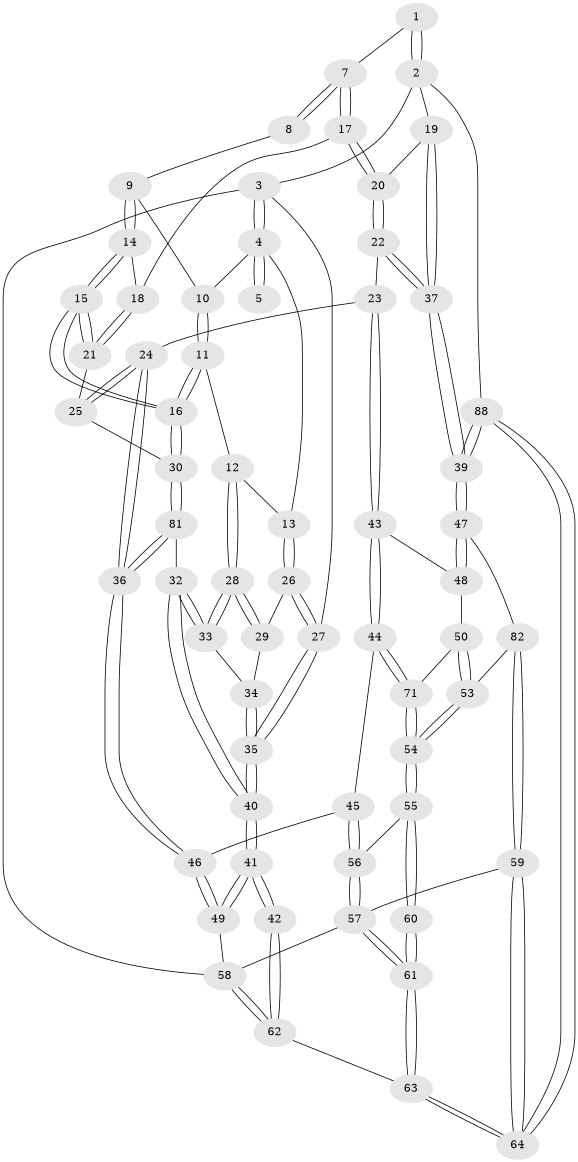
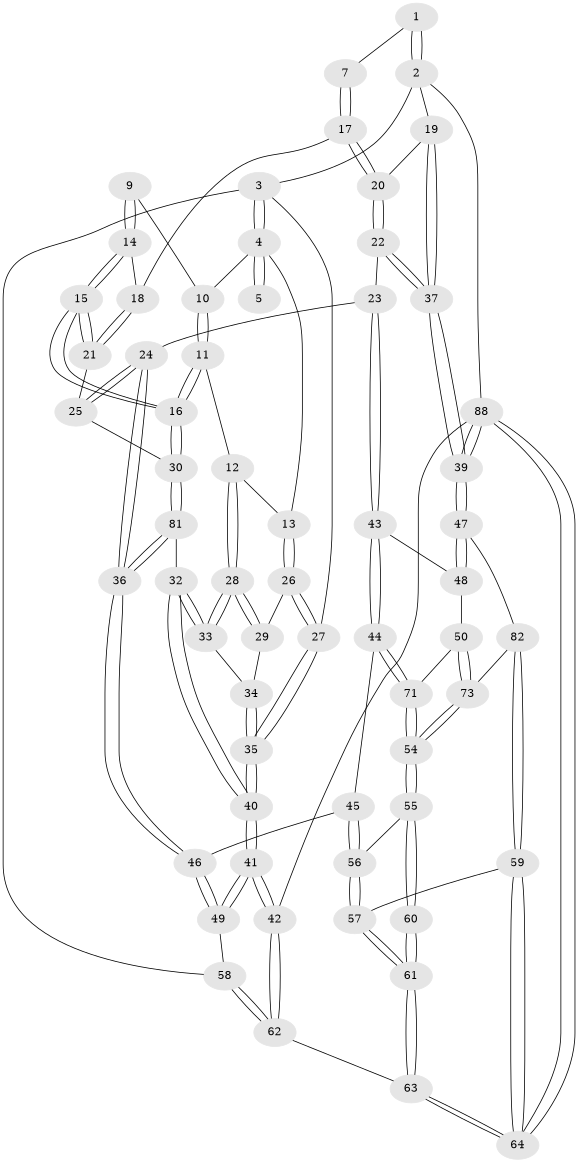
node "8": removed
edge "88" -- "42": added
node "53": label "53" -> "73"
edge "57" -- "58": removed
